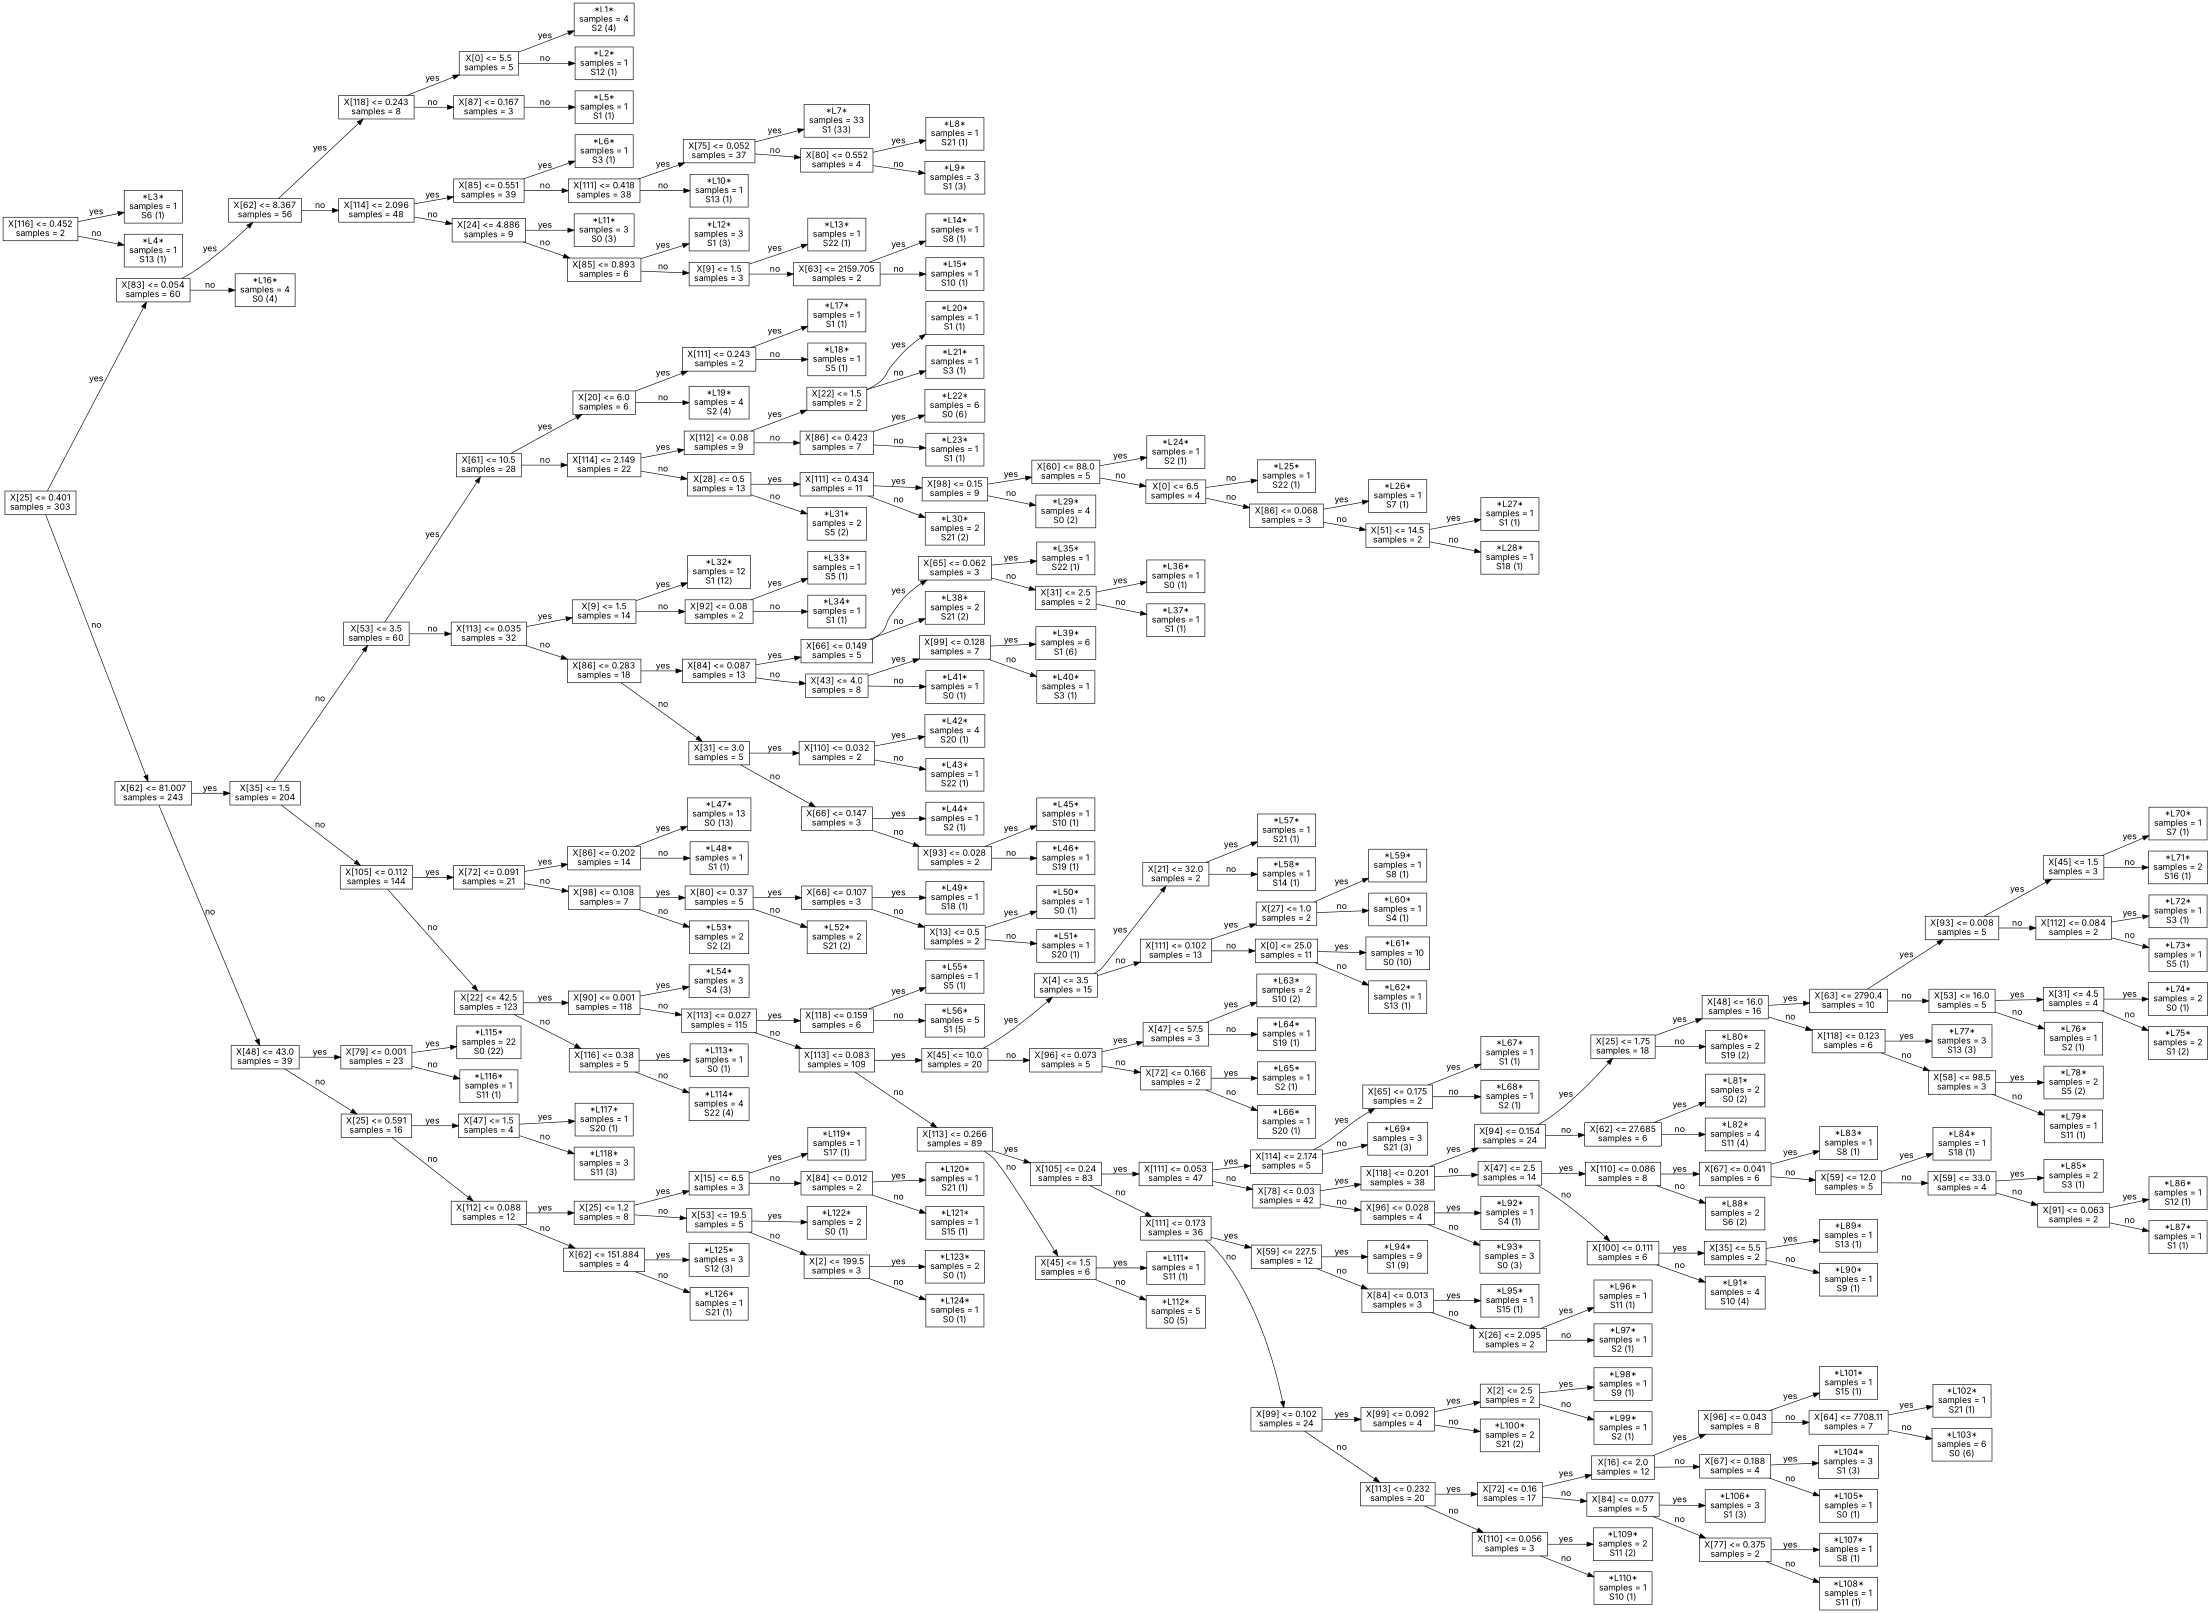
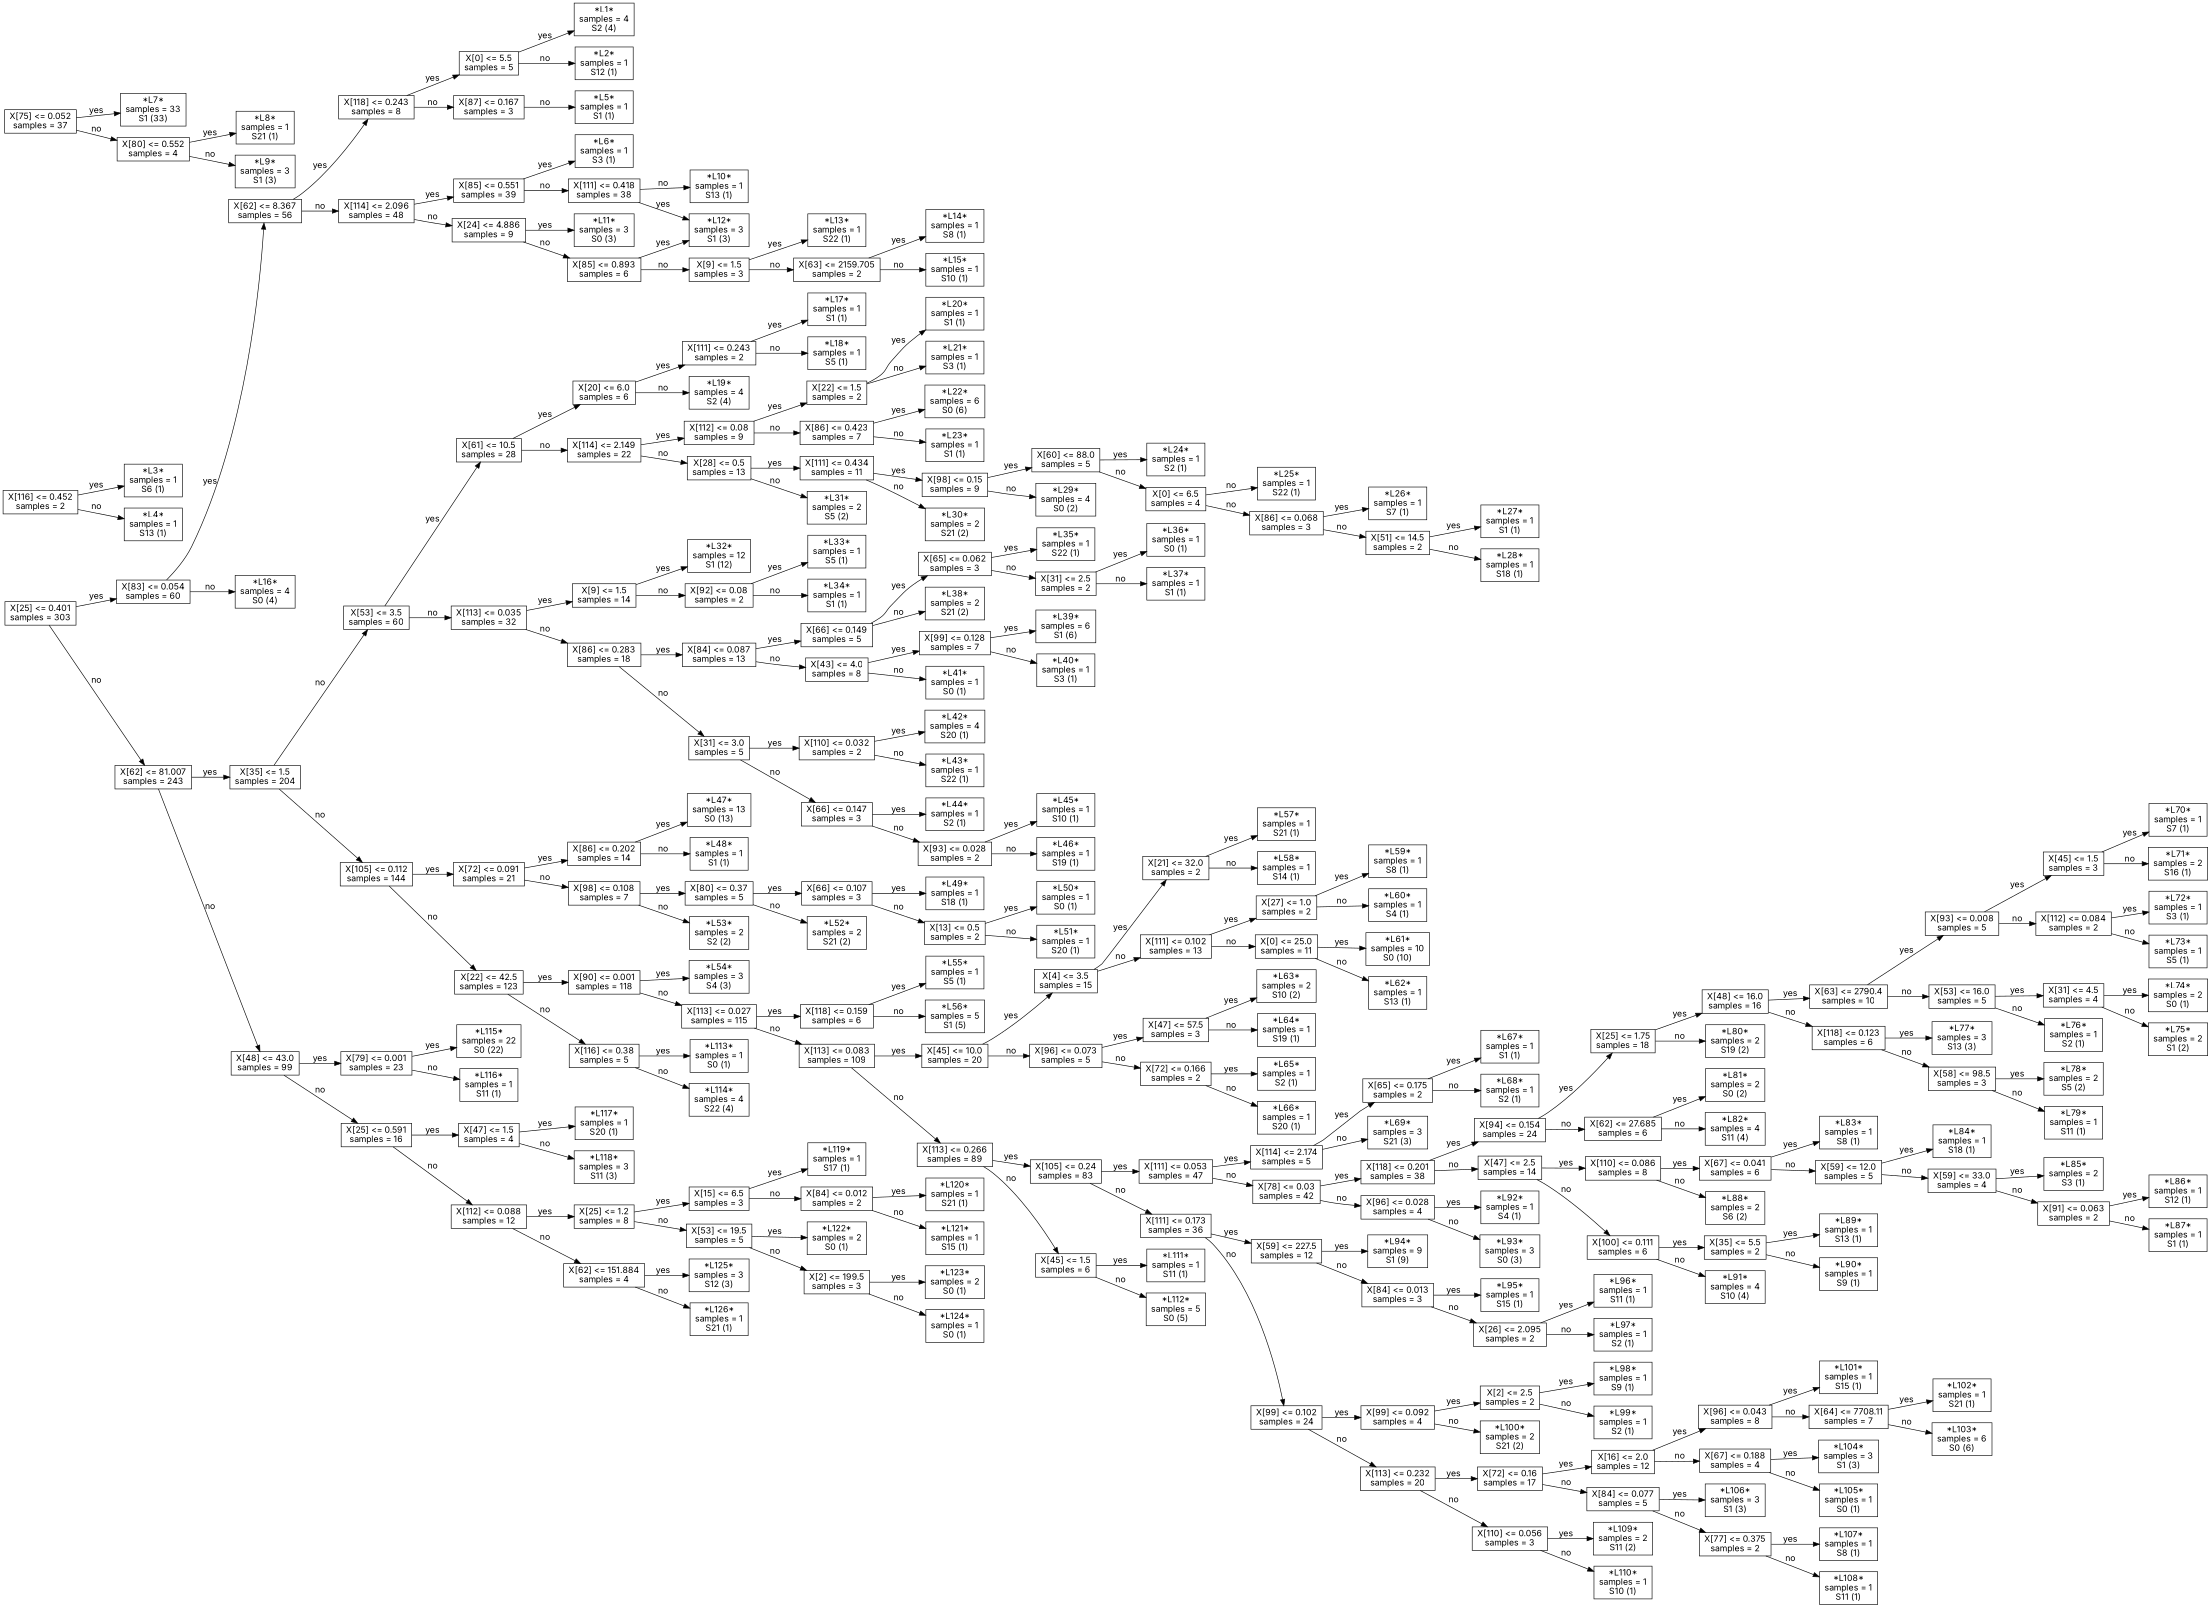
edge "X[111] <= 0.418 samples = 38" -> "X[75] <= 0.052 samples = 37": now "X[111] <= 0.418 samples = 38" -> "*L12* samples = 3 S1 (3)"
node "X[48] <= 43.0 samples = 39": label "X[48] <= 43.0 samples = 39" -> "X[48] <= 43.0 samples = 99"
